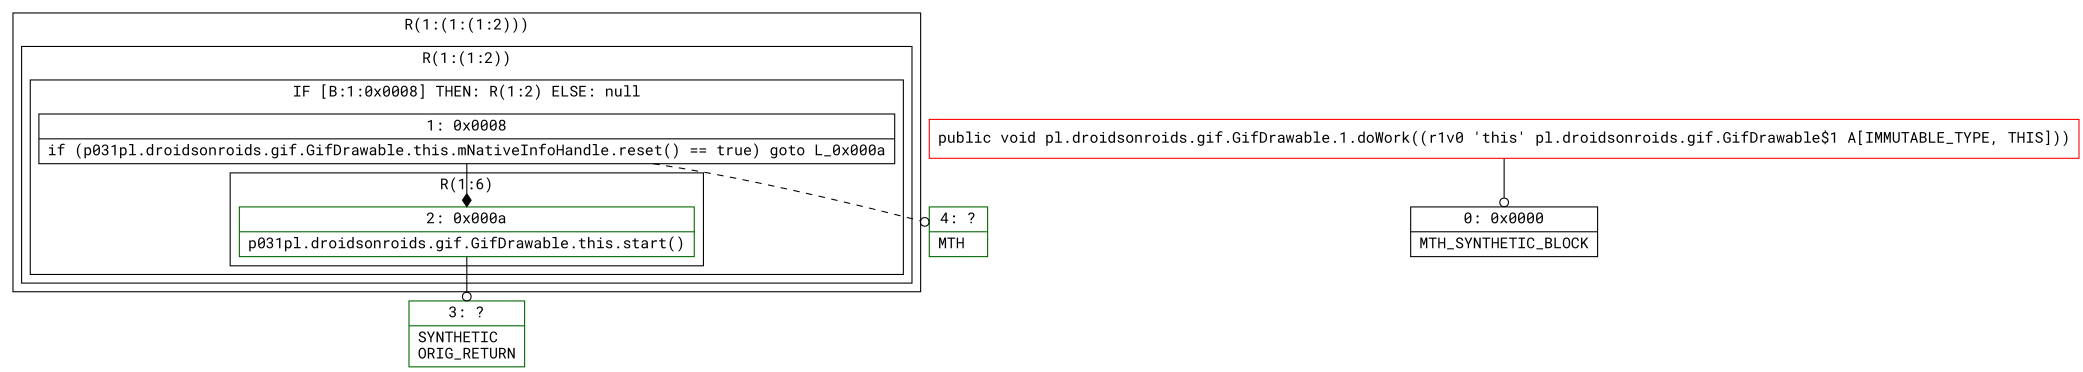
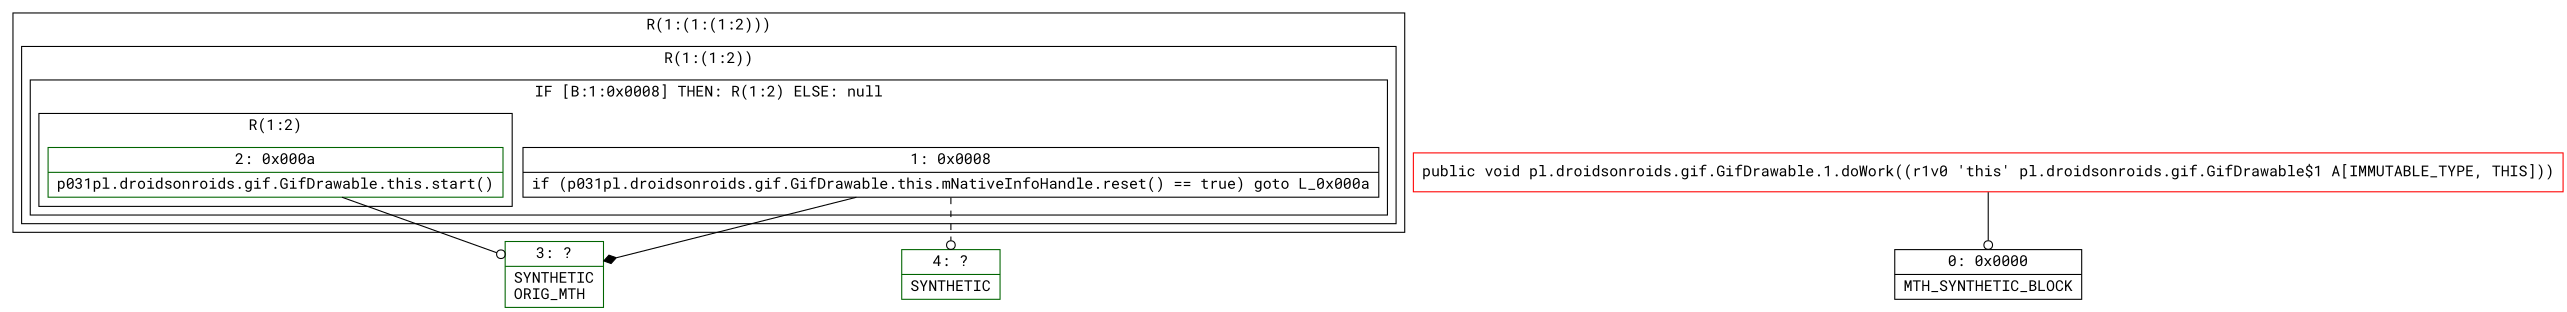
edge "1: 0x0008" -> "2: 0x000a": now "1: 0x0008" -> "3: ?"
cluster "R(1:6)": label "R(1:6)" -> "R(1:2)"
node "4: ?": text "MTH" -> "SYNTHETIC"
node "3: ?": text "ORIG_RETURN" -> "ORIG_MTH"
